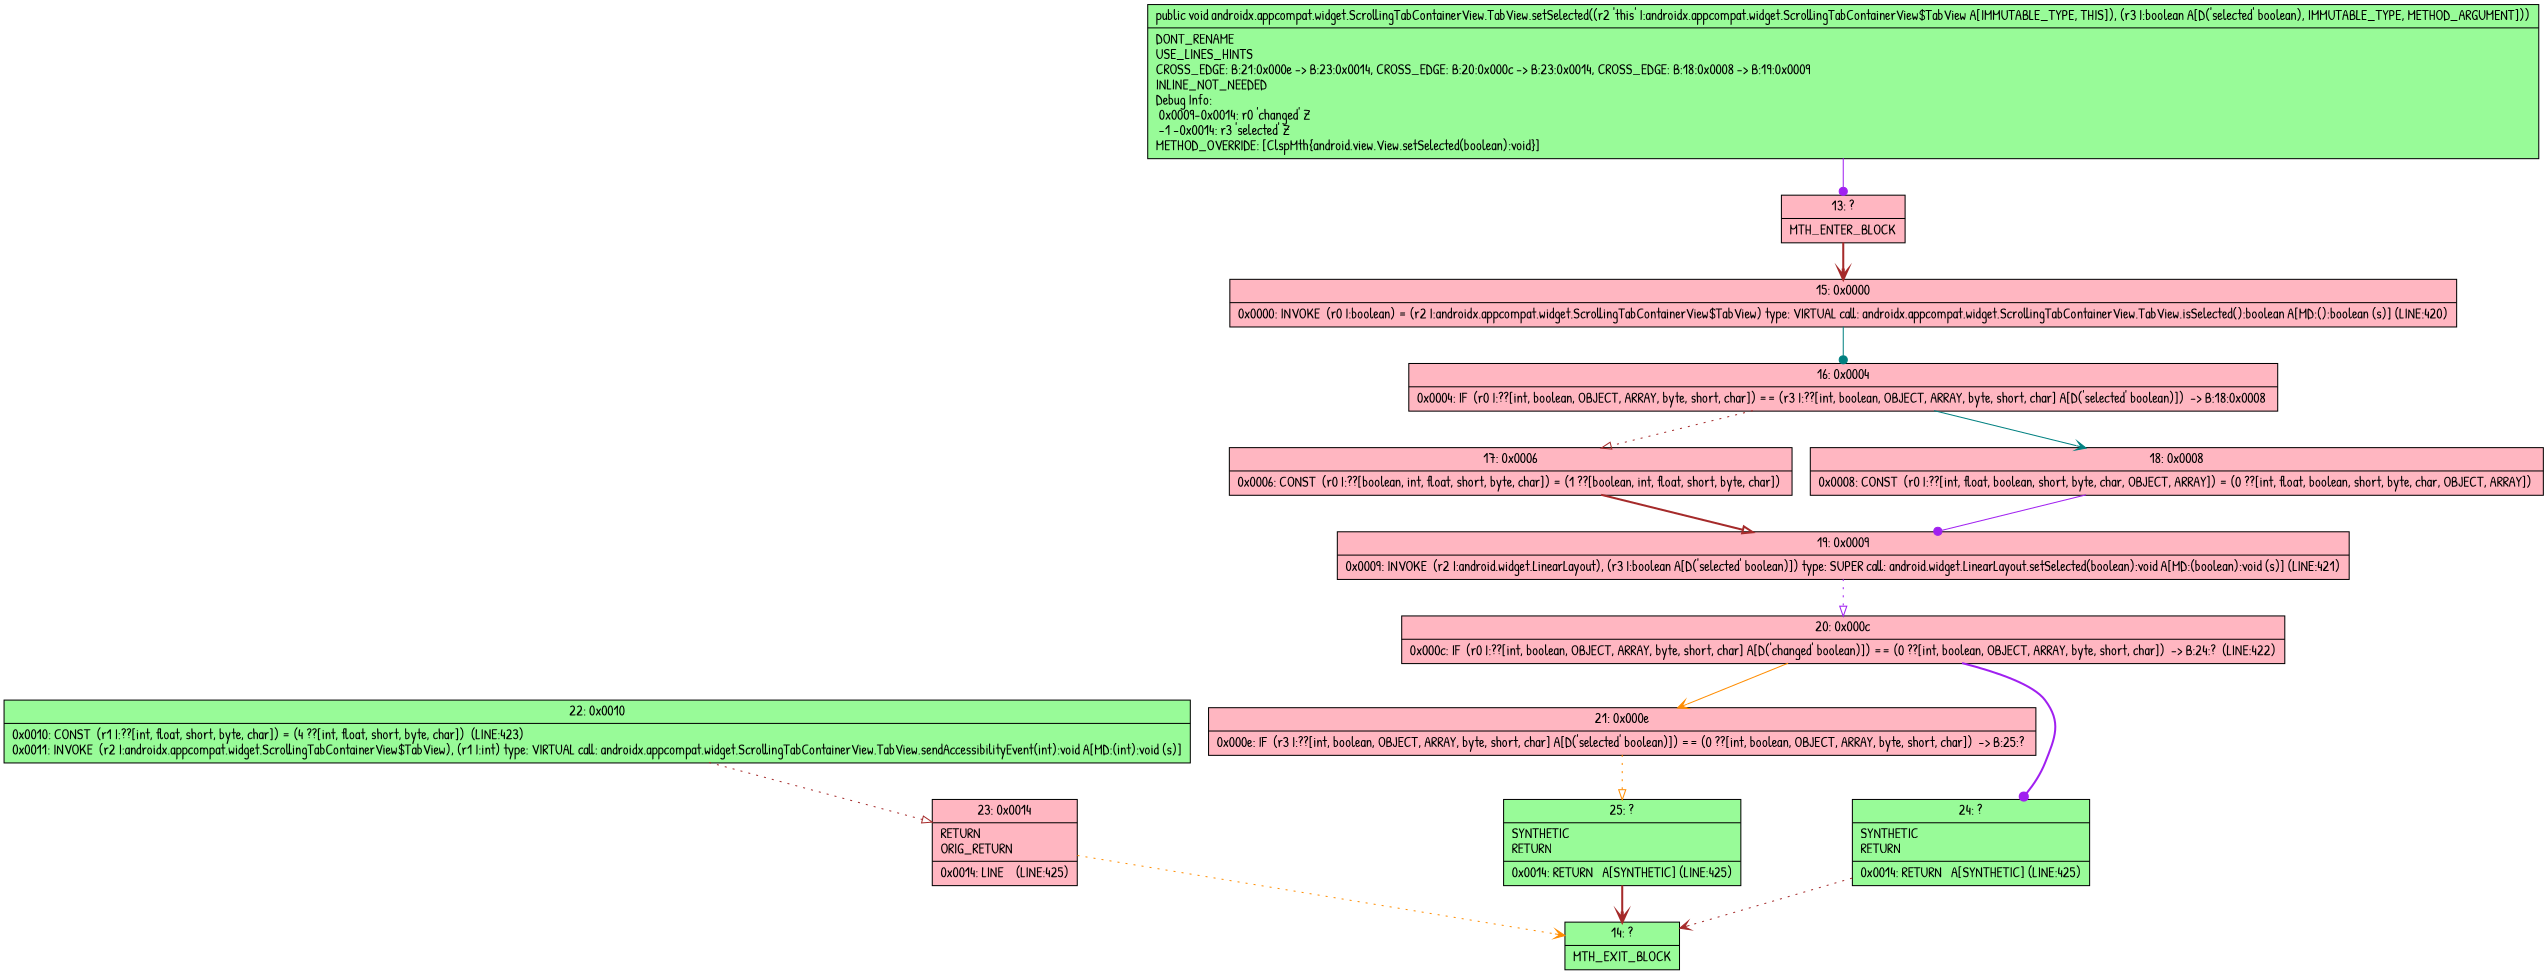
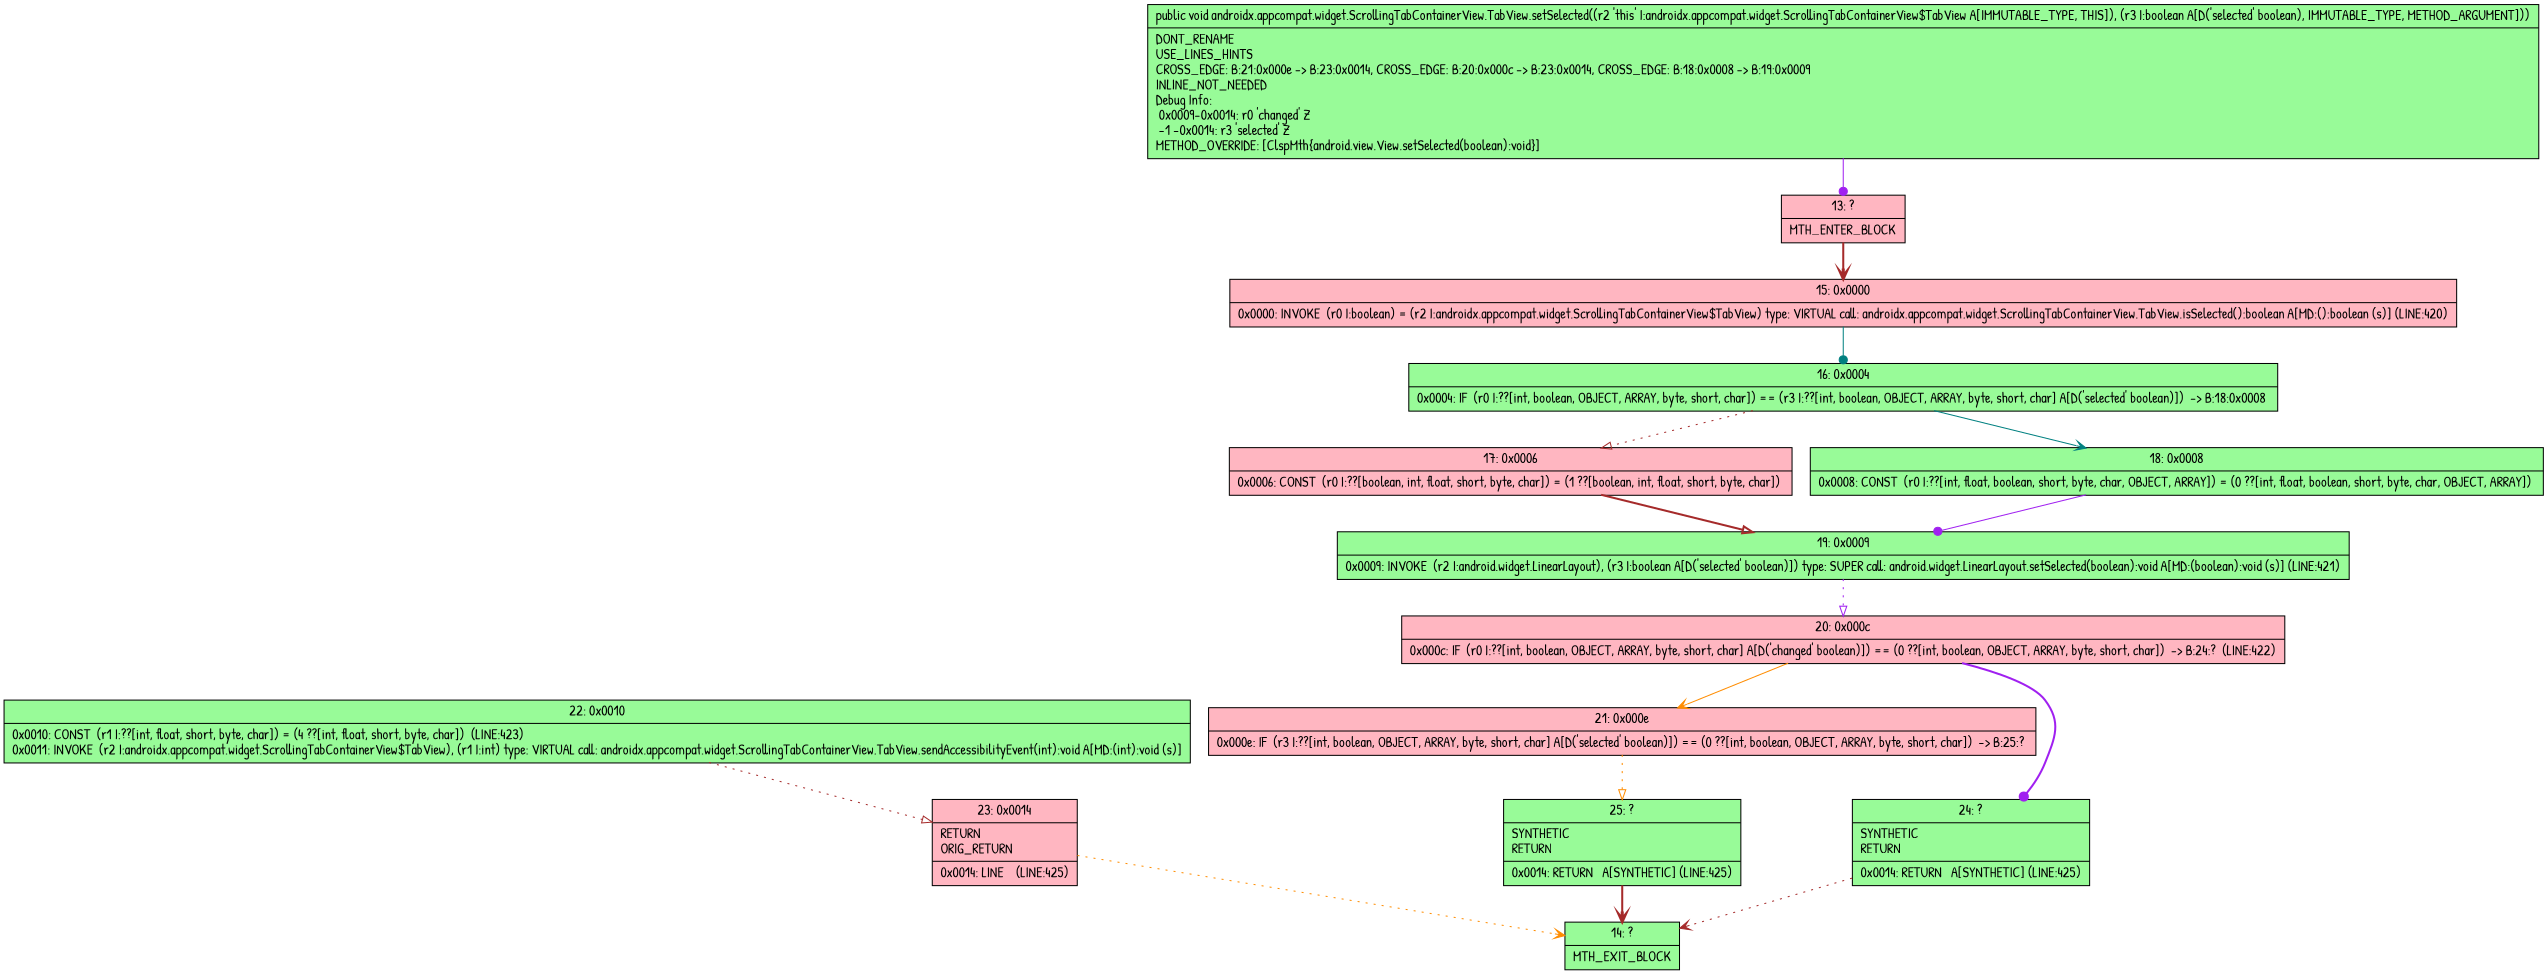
node "16: 0x0004": fillcolor lightpink -> palegreen
node "18: 0x0008": fillcolor lightpink -> palegreen
node "19: 0x0009": fillcolor lightpink -> palegreen
